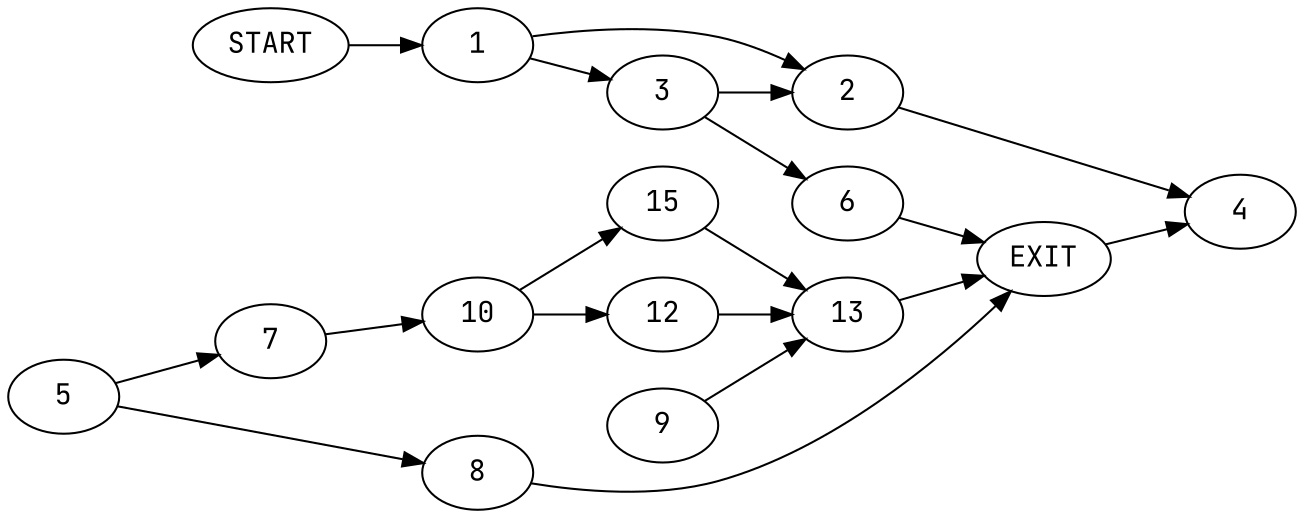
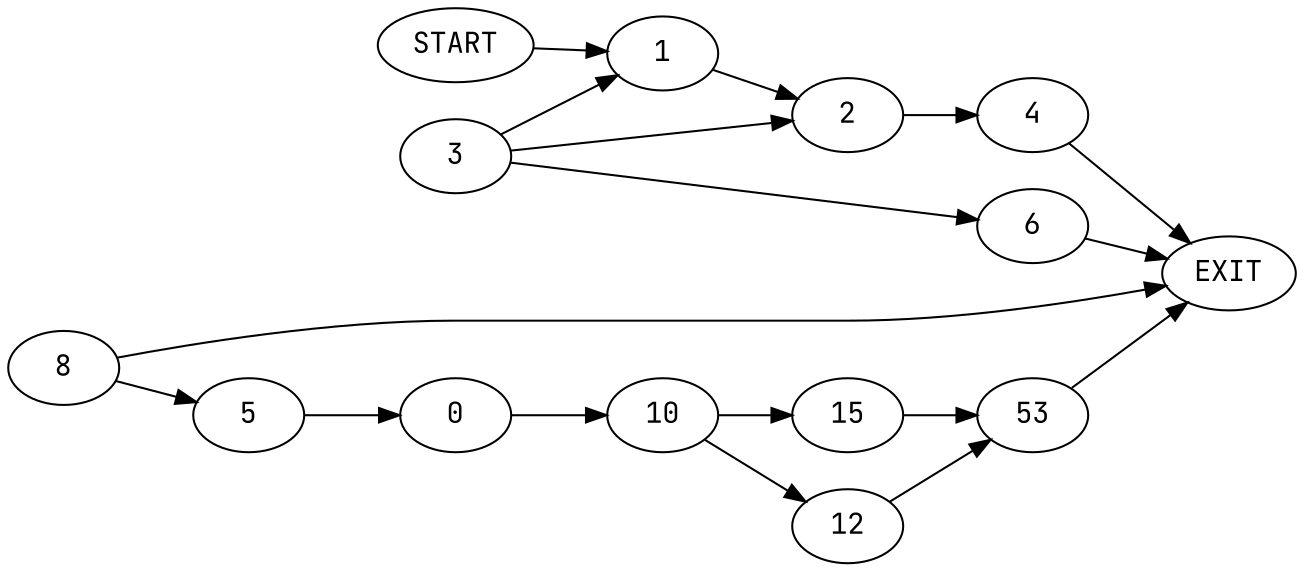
edge "1" -> "3": reversed
edge "EXIT" -> "4": reversed
node "13": label "13" -> "53"
node "7": label "7" -> "0"
node "9": removed
edge "5" -> "8": reversed
